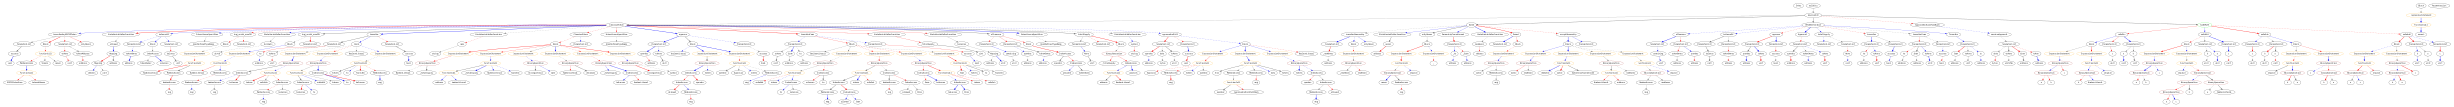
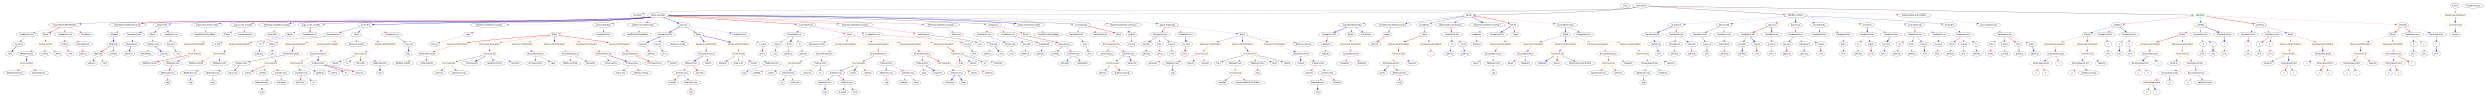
edge "solidity" -> "SourceUnit": reversed
